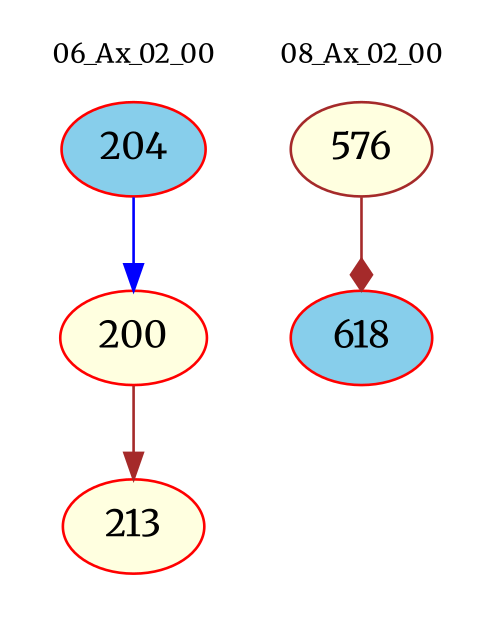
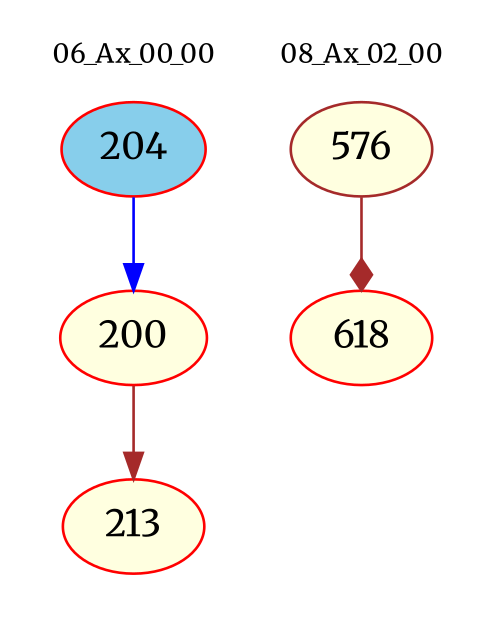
cluster "06_Ax_02_00": label "06_Ax_02_00" -> "06_Ax_00_00"
node "618": fillcolor skyblue -> lightyellow
